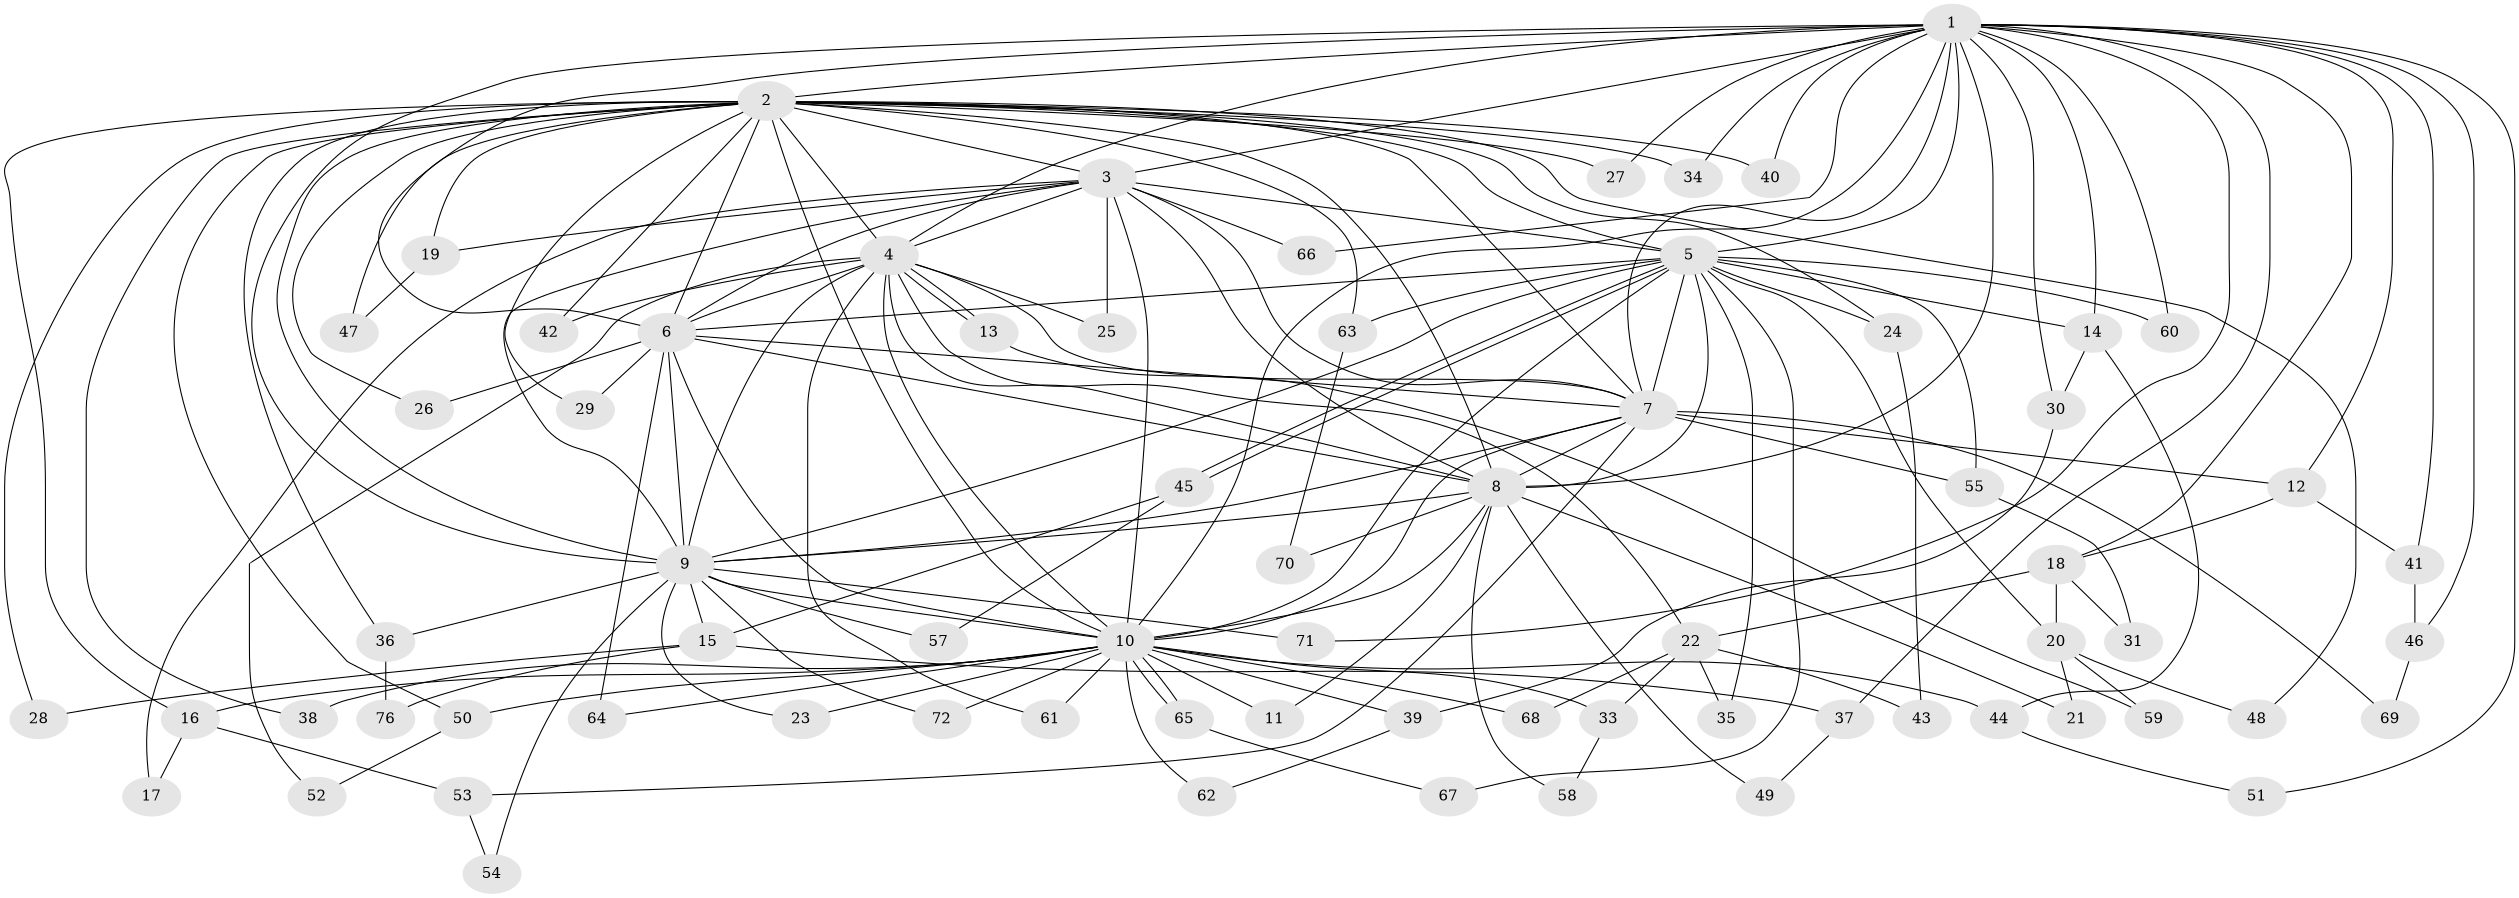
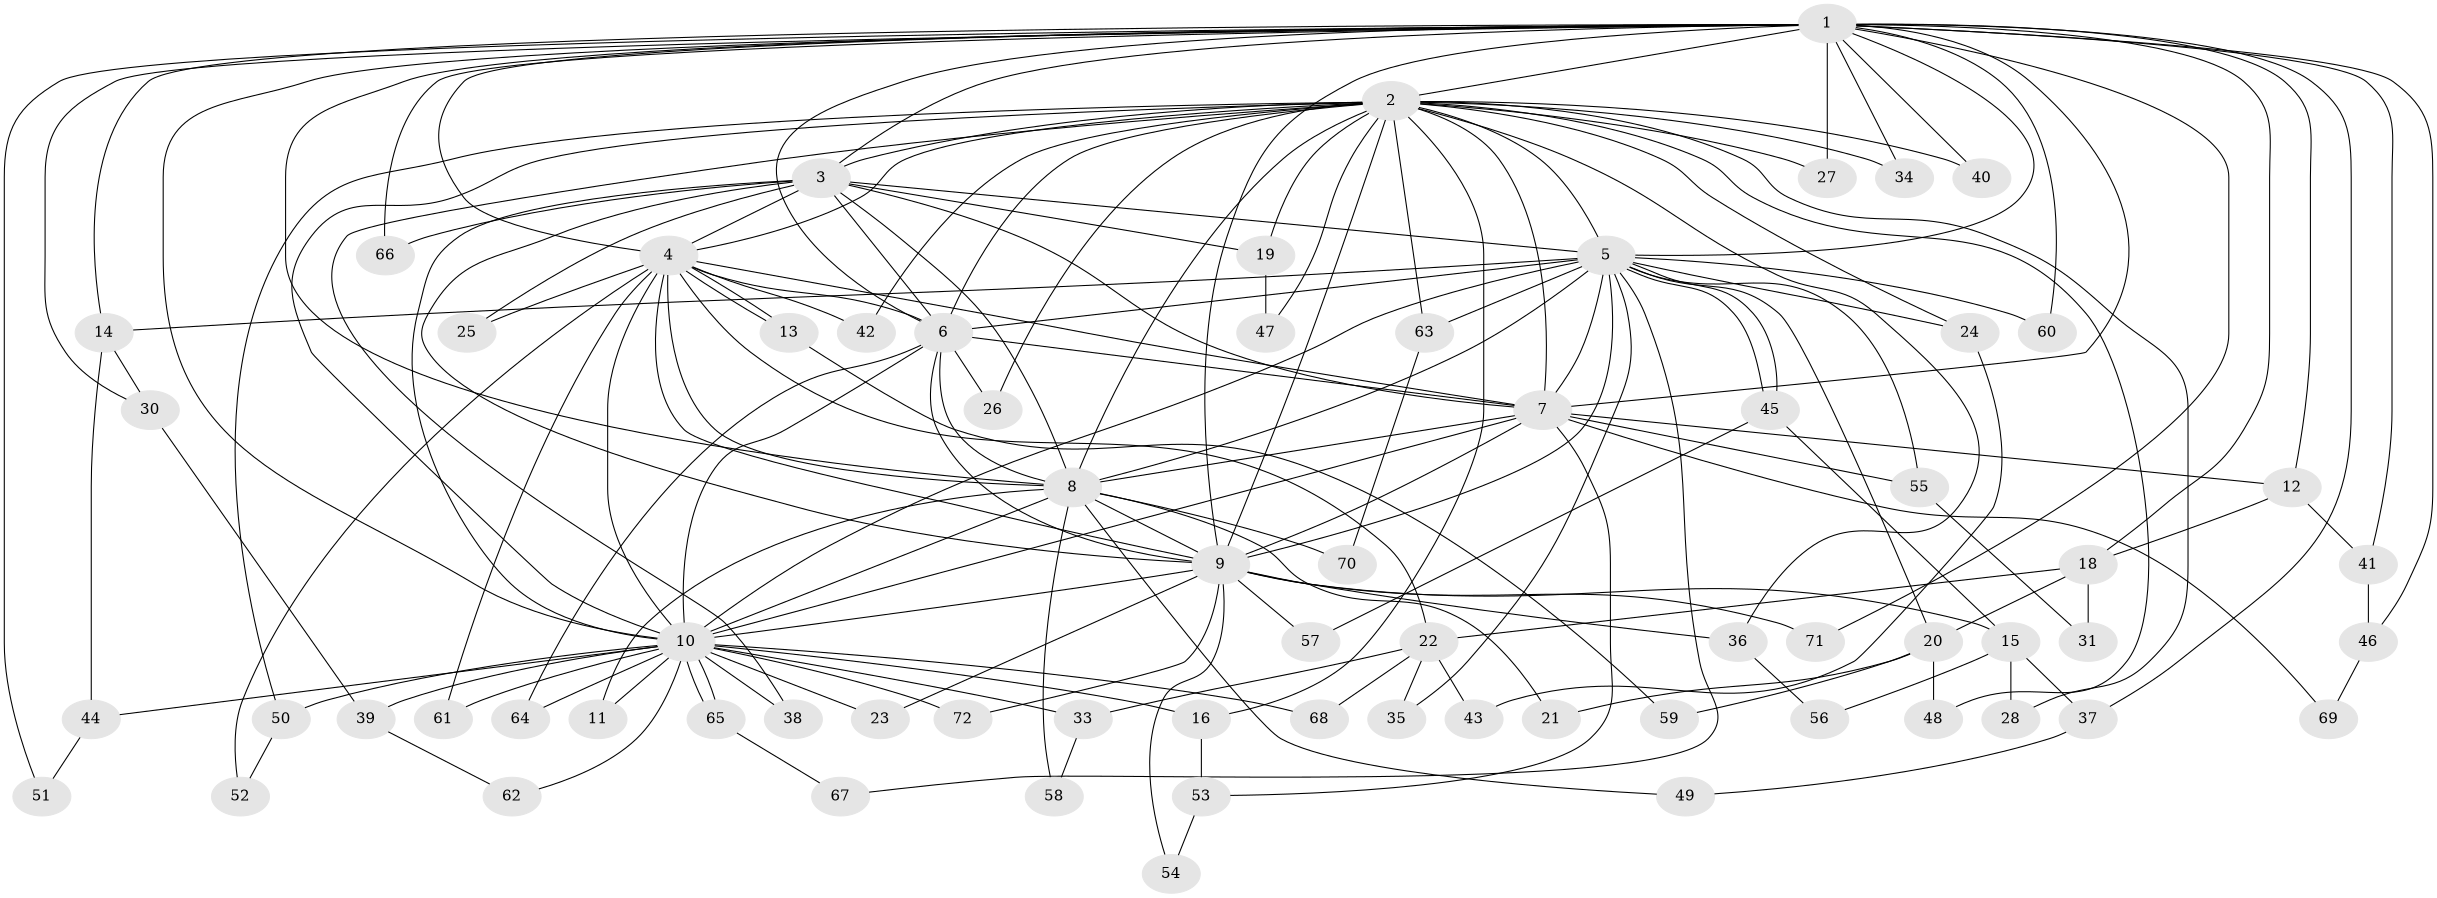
node "29": removed
node "76": label "76" -> "56"
node "17": removed
